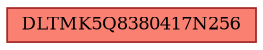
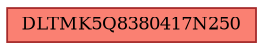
node "DLTMK5Q8380417N256": label "DLTMK5Q8380417N256" -> "DLTMK5Q8380417N250"
